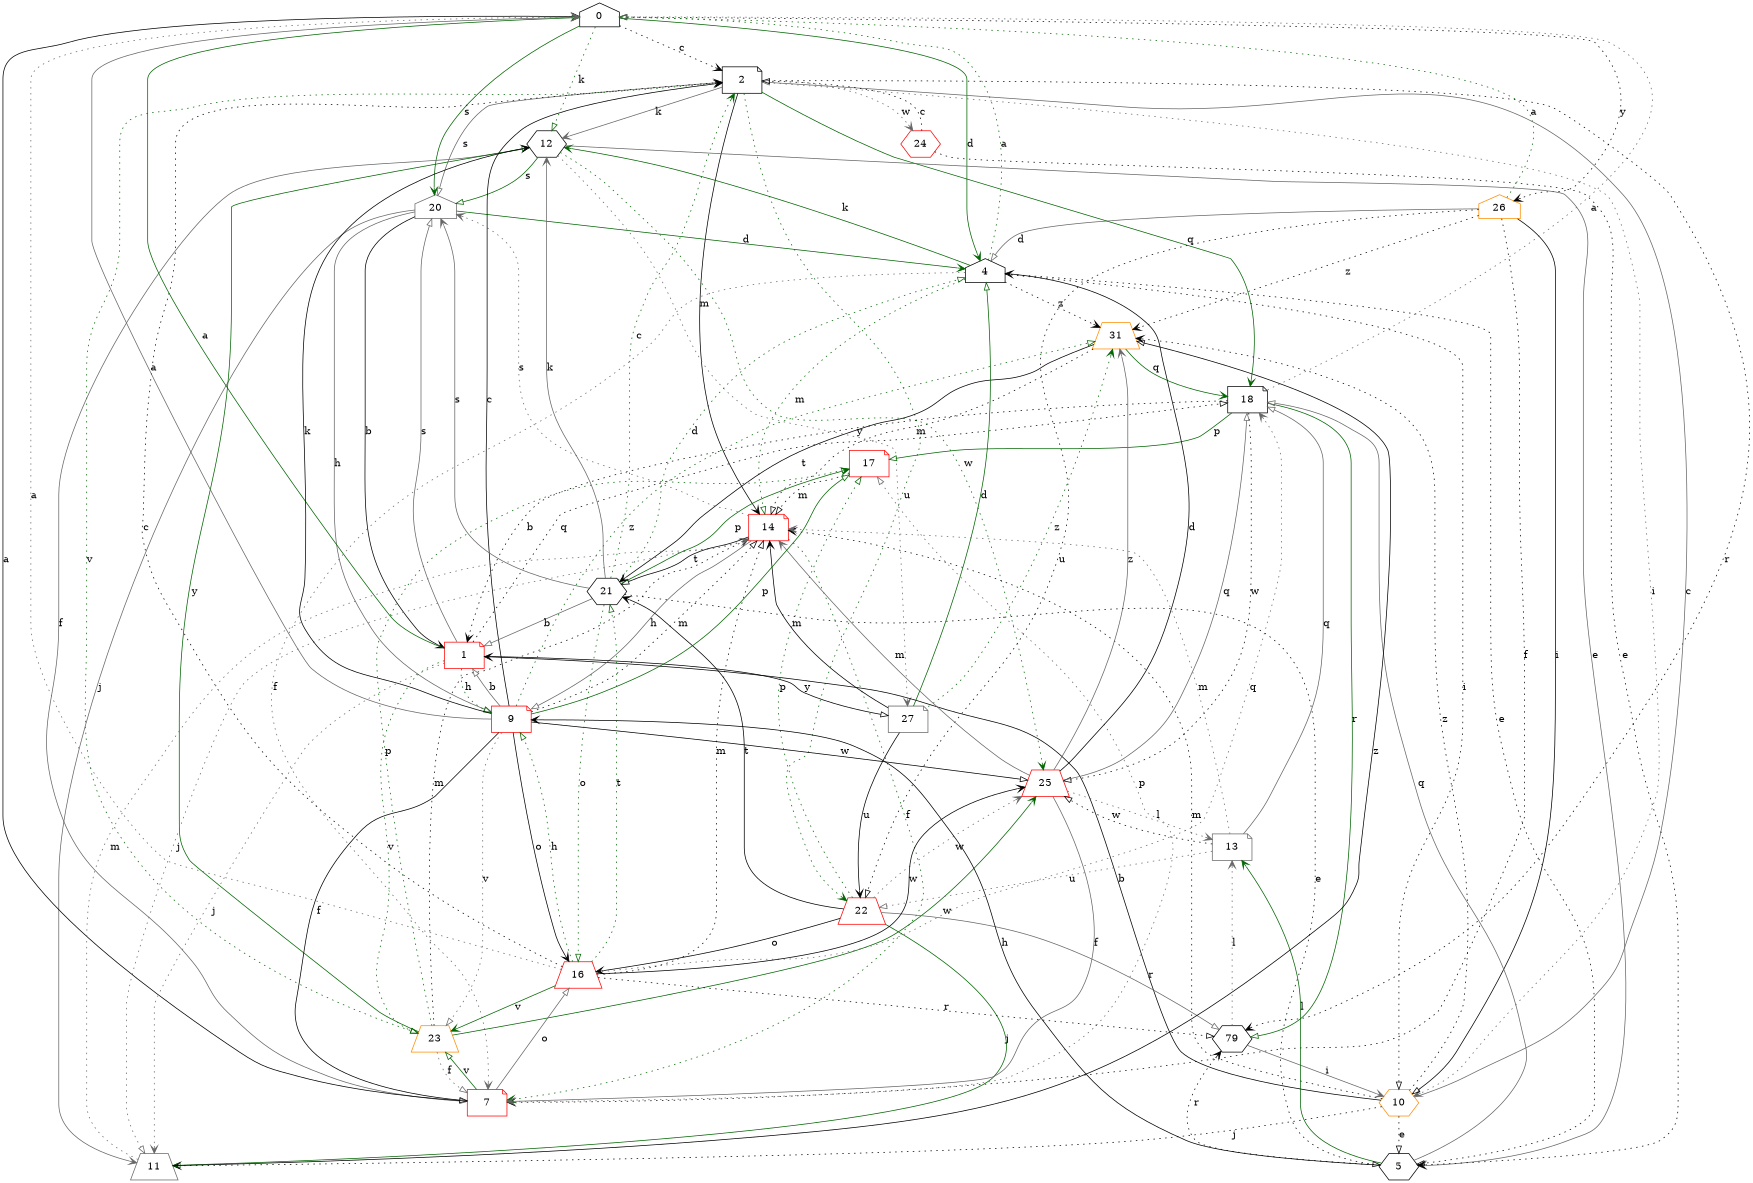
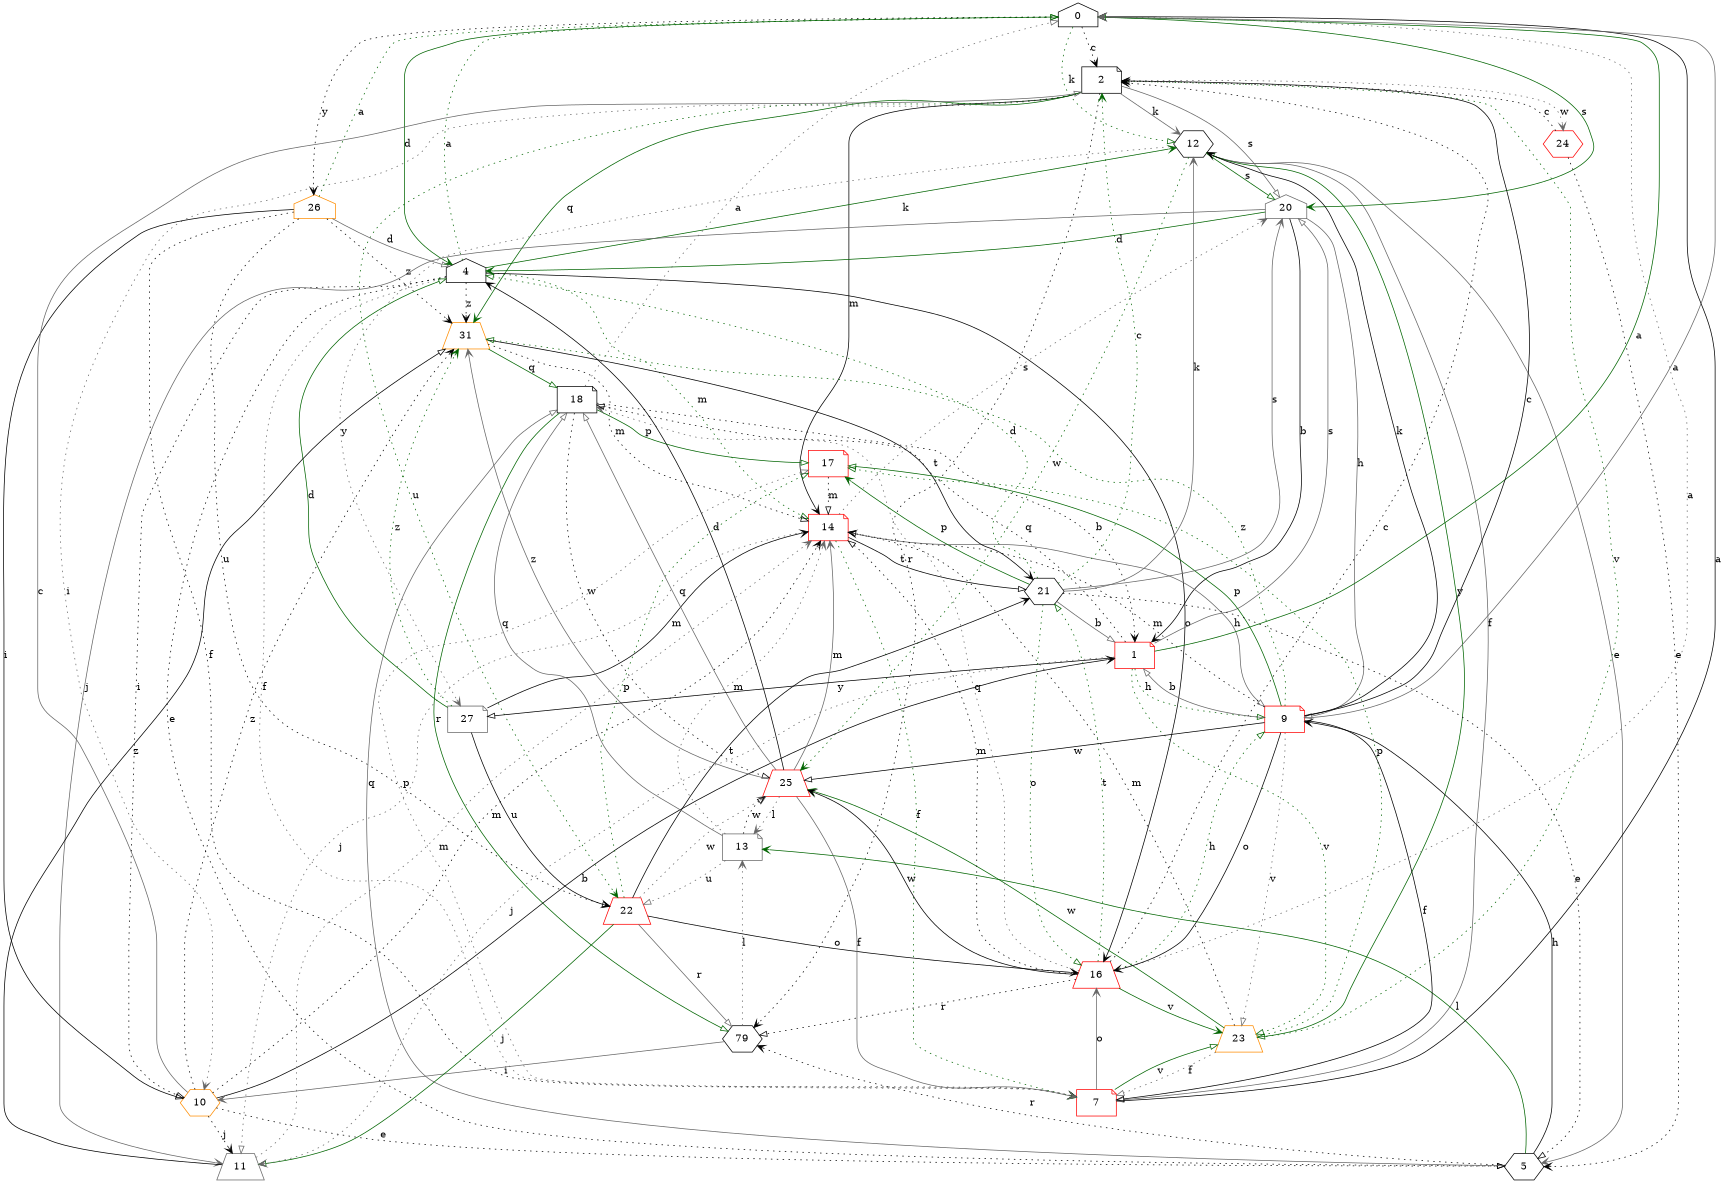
edge "2" -> "18": now "2" -> "31"
edge "31" -> "18": arrowhead vee -> onormal
edge "4" -> "16": added, label "o"
edge "7" -> "16": arrowhead onormal -> vee
